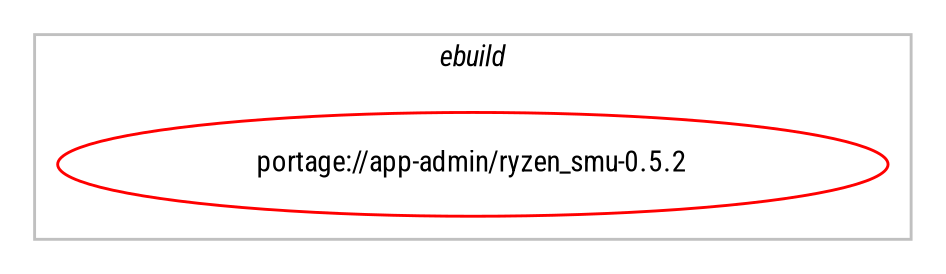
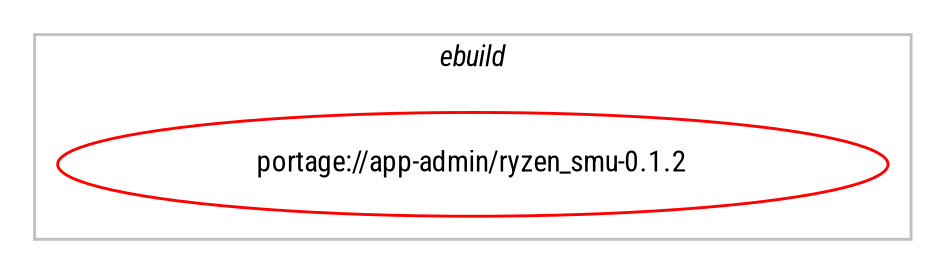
node "portage://app-admin/ryzen_smu-0.5.2": label "portage://app-admin/ryzen_smu-0.5.2" -> "portage://app-admin/ryzen_smu-0.1.2"
